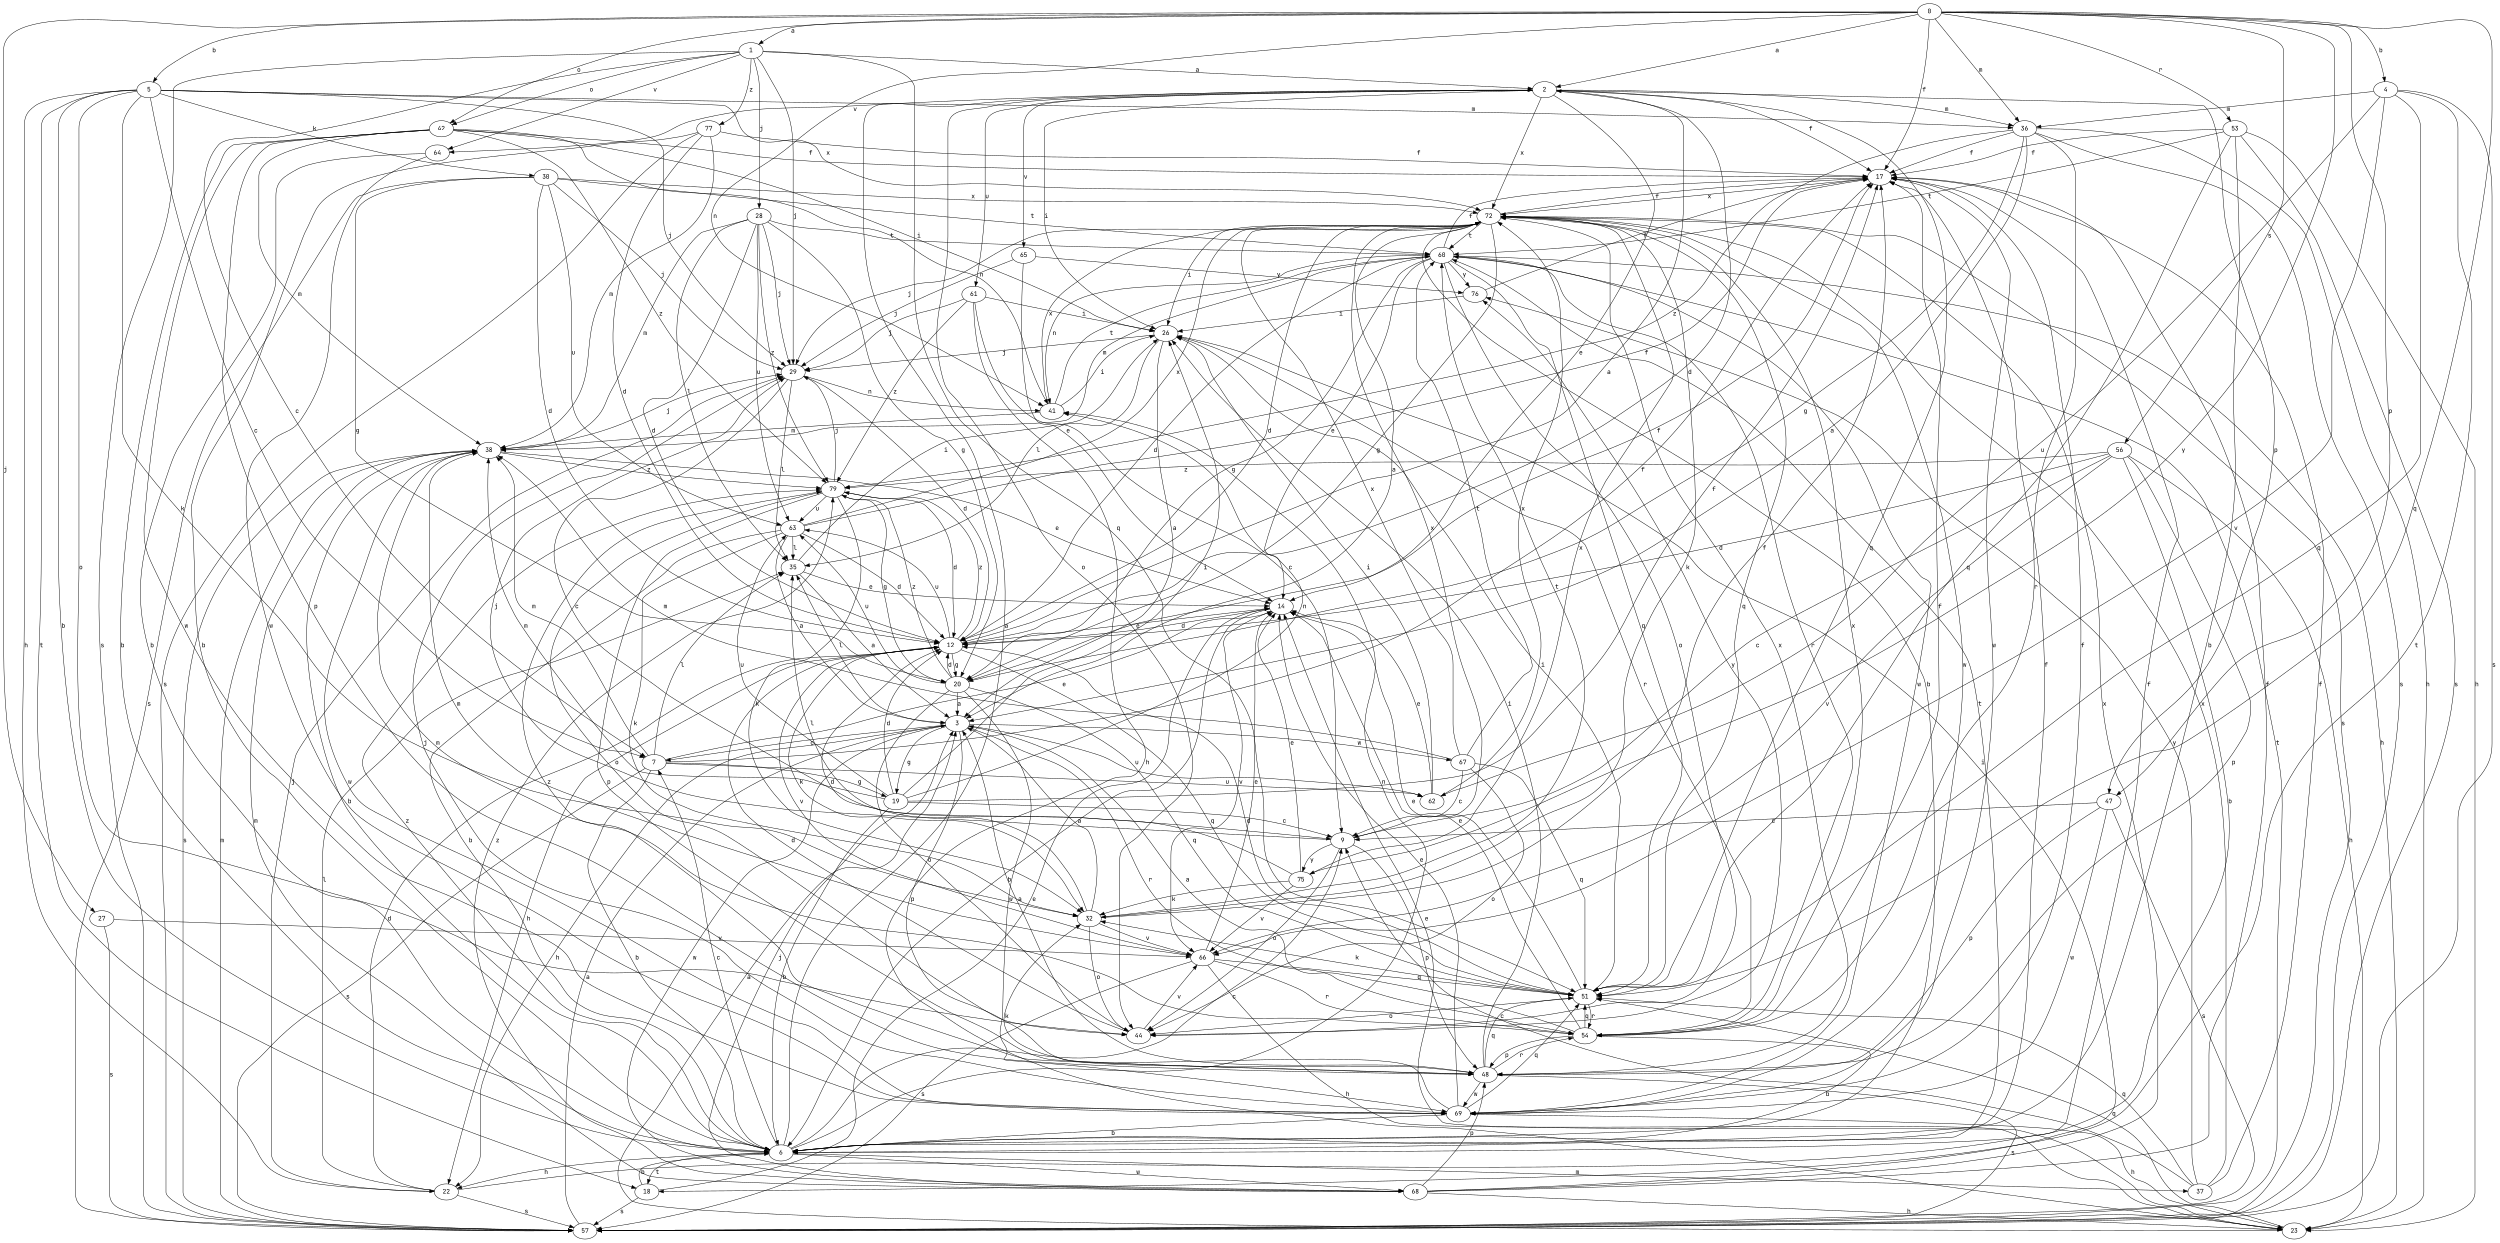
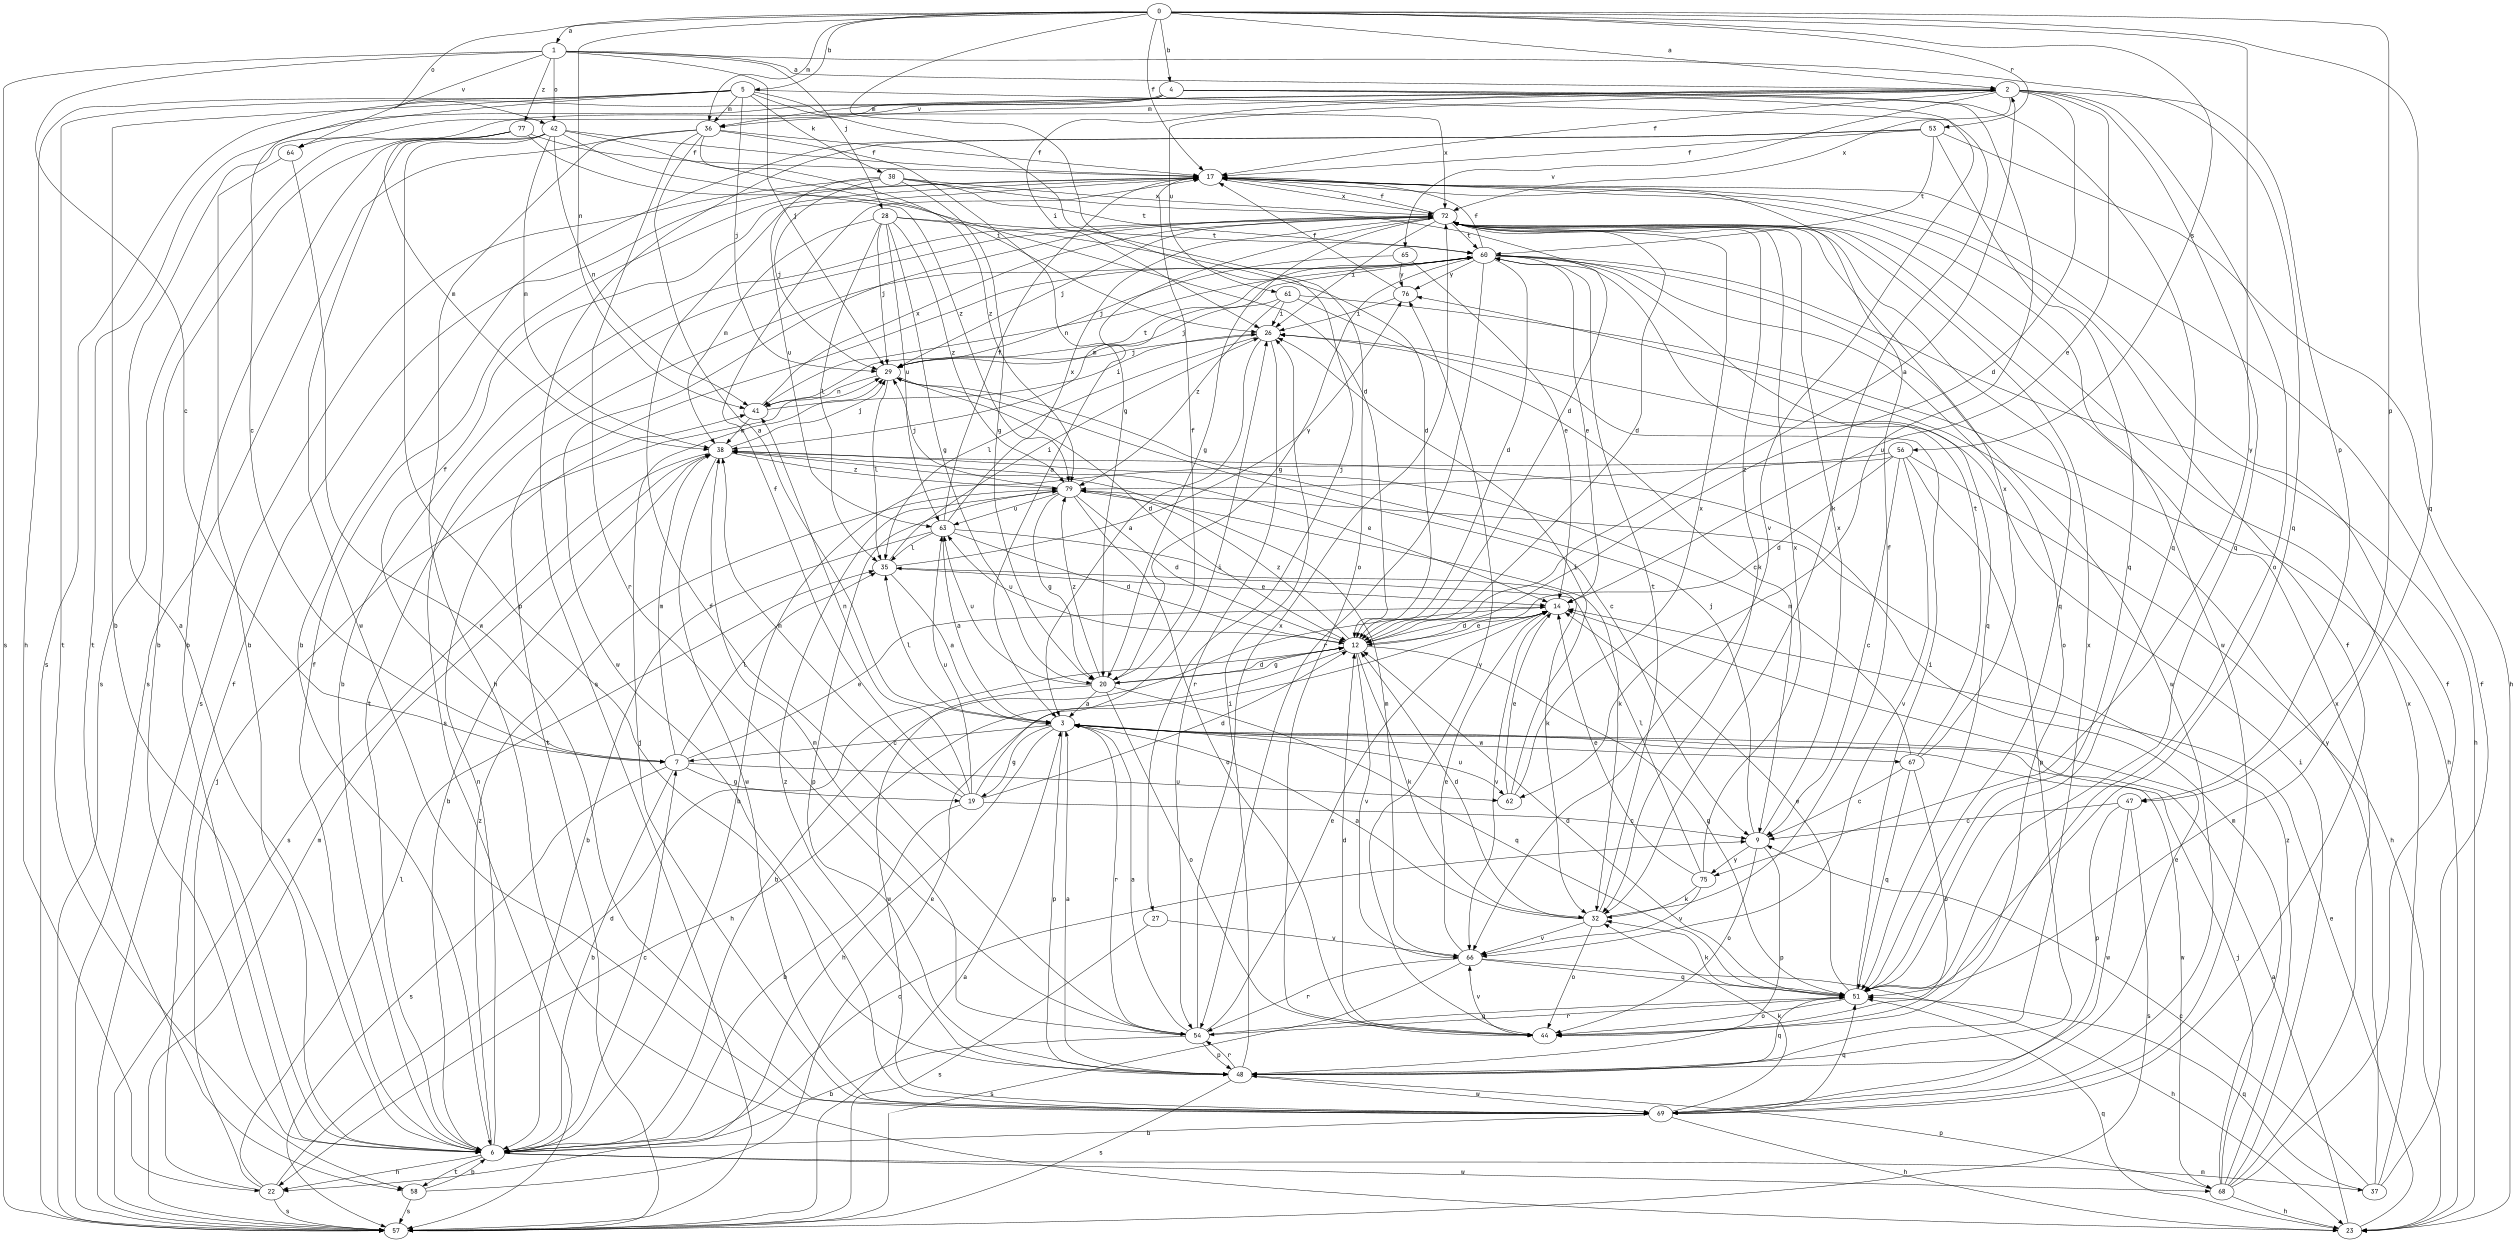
edge "35" -> "76": added, label "y"
node "18": label "18" -> "58"
